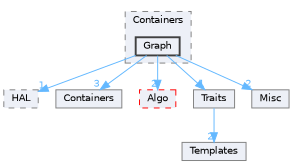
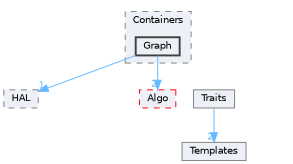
edge "Graph" -> "Traits": removed
node "Containers": removed
node "Misc": removed
